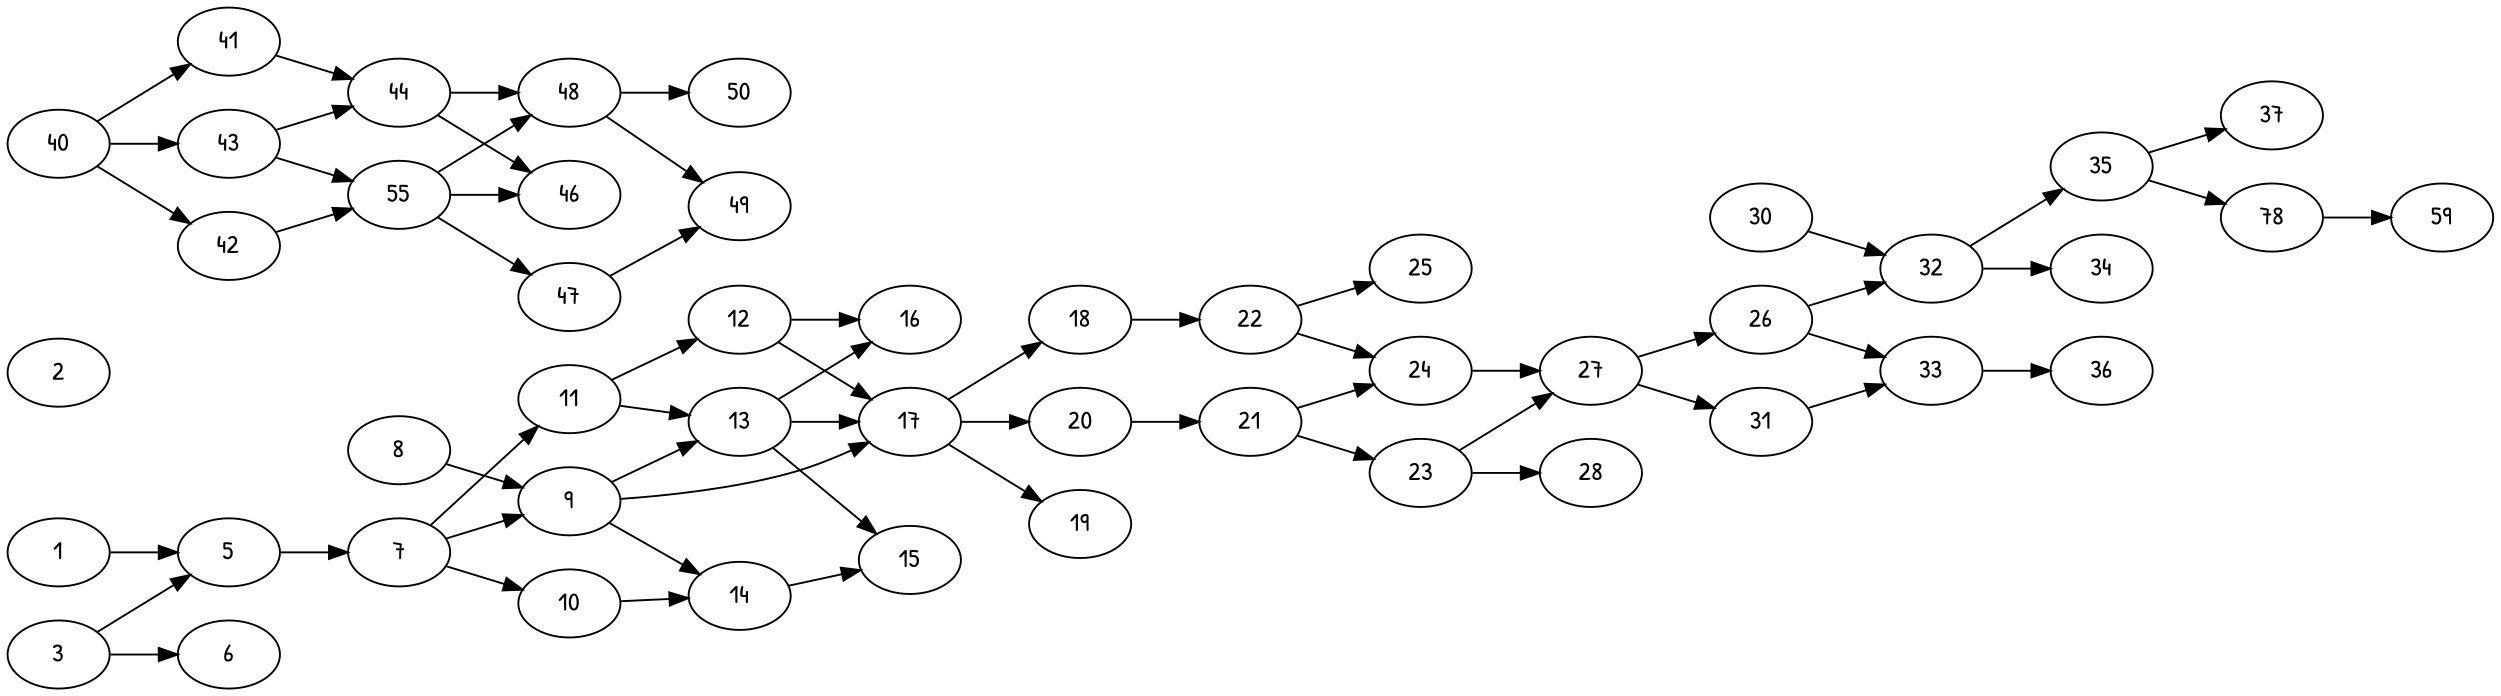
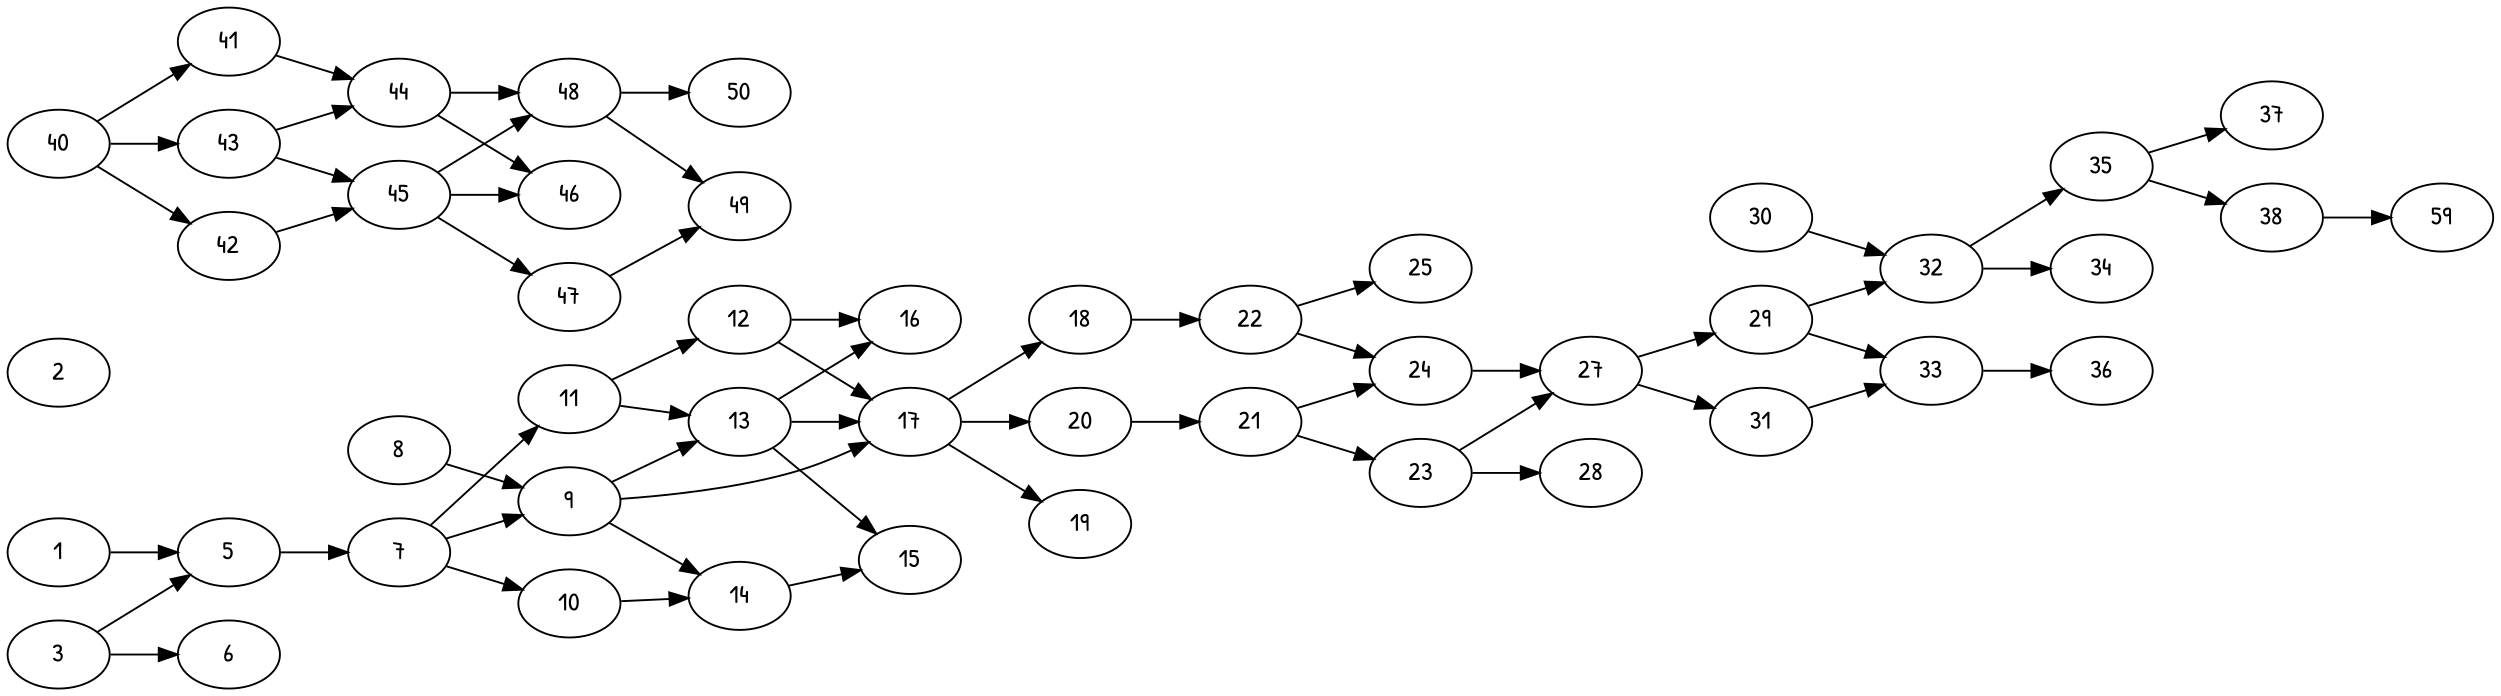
node "55": label "55" -> "45"
node "78": label "78" -> "38"
node "26": label "26" -> "29"
